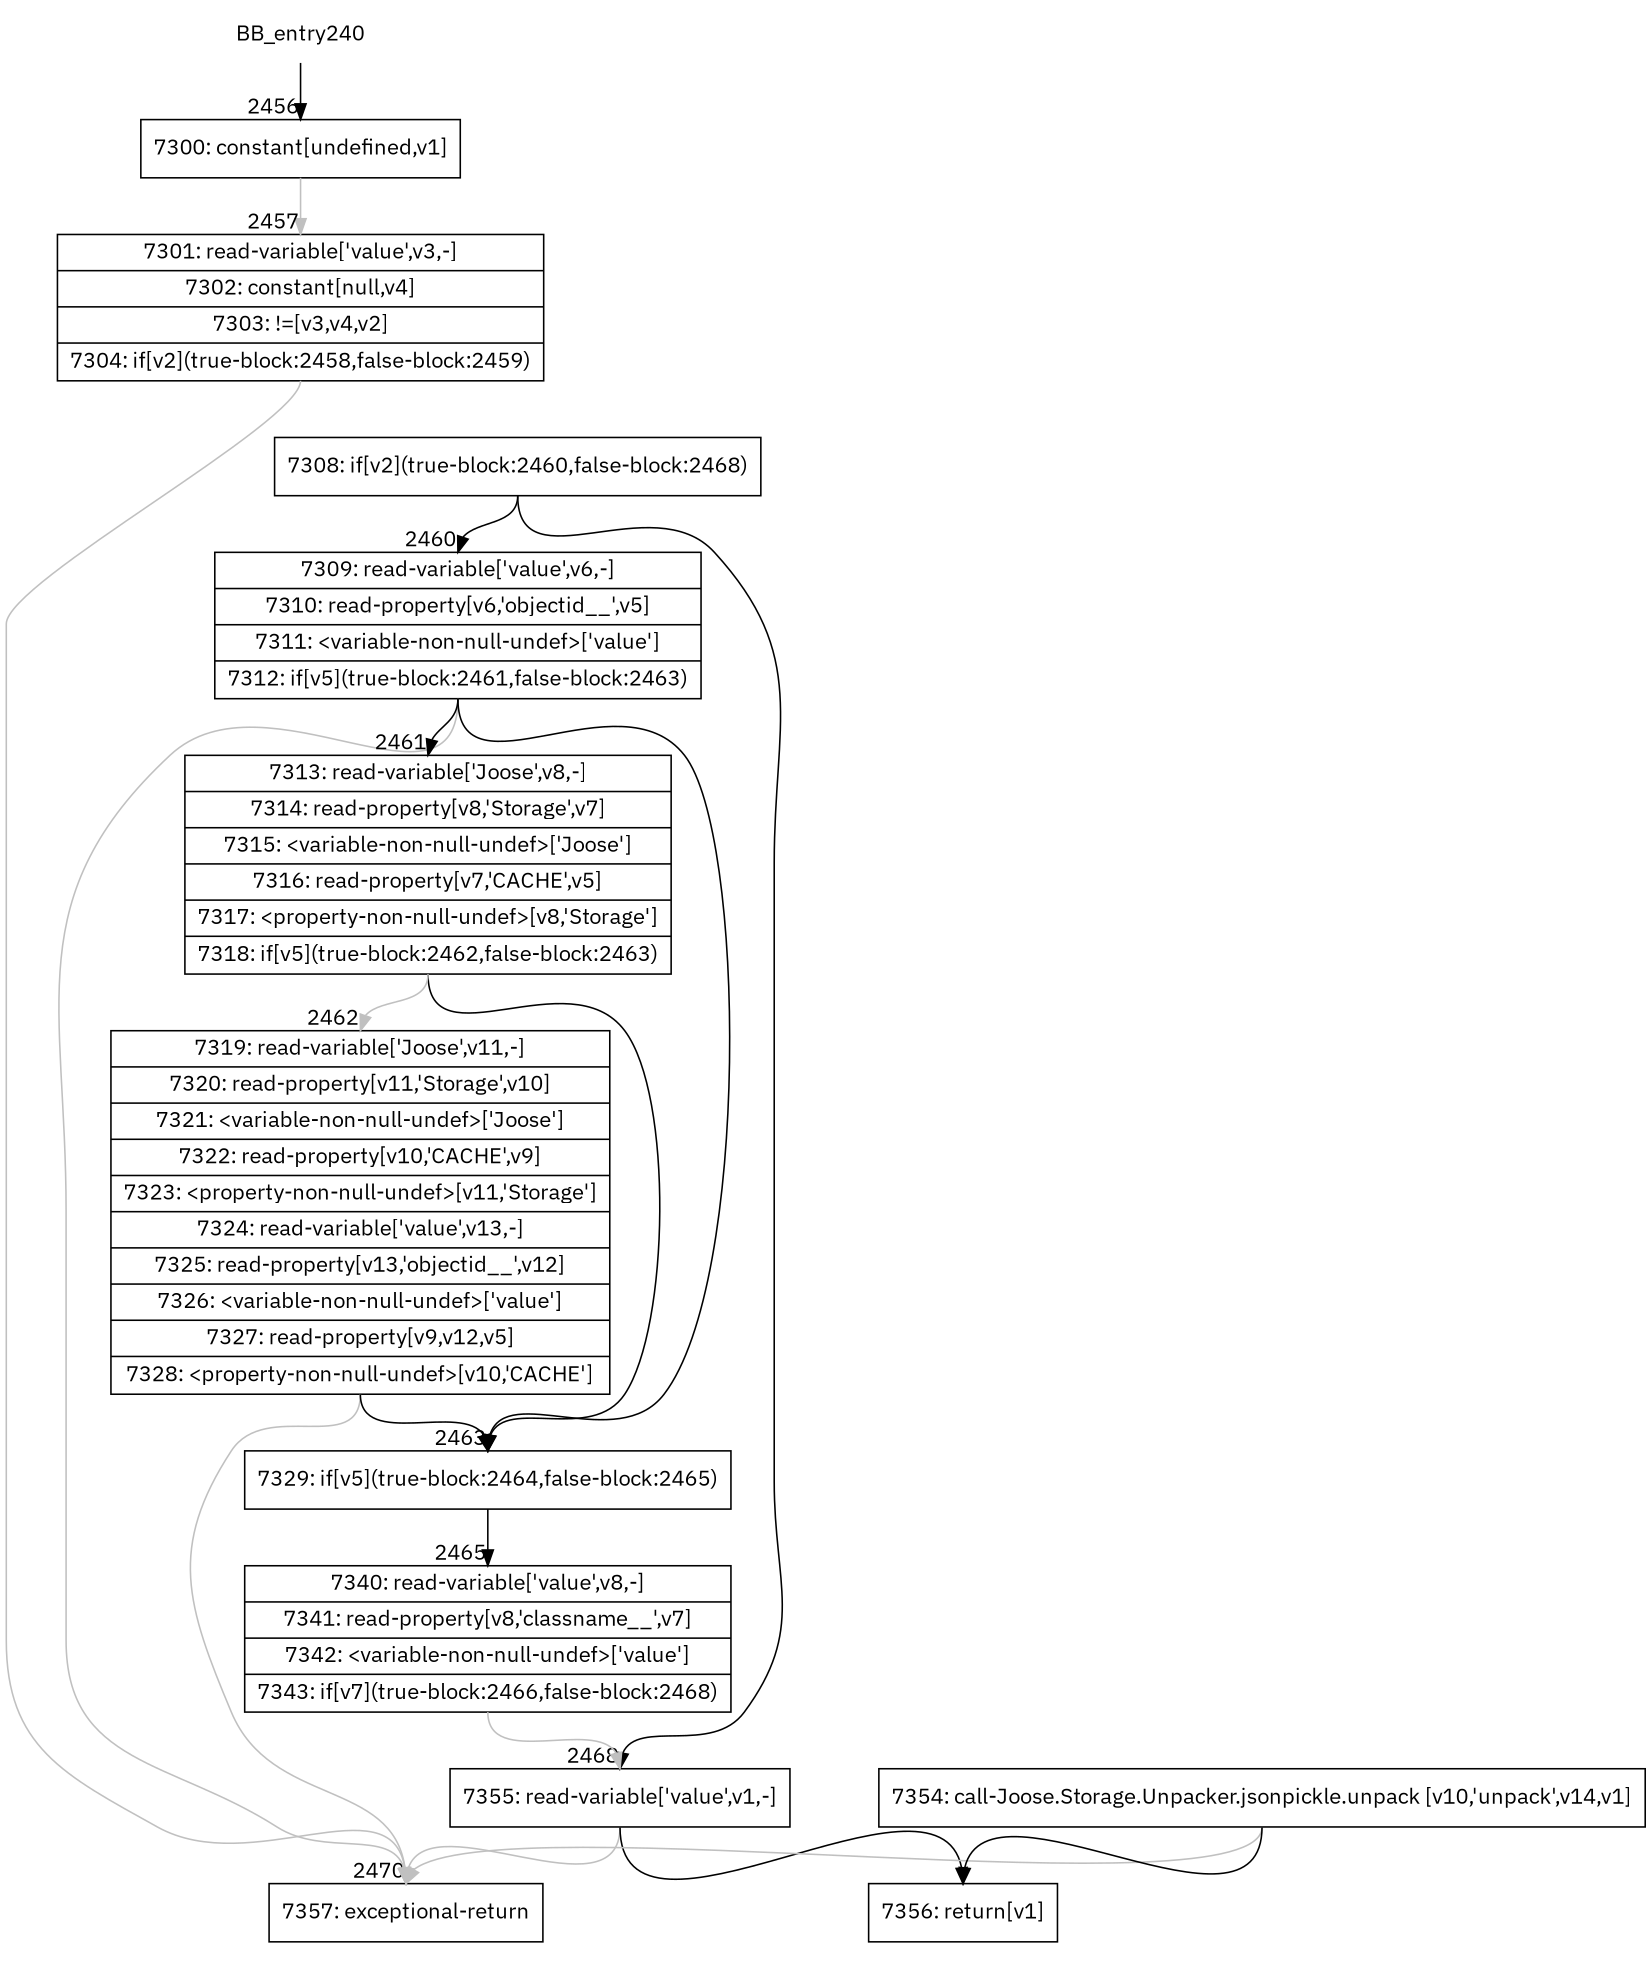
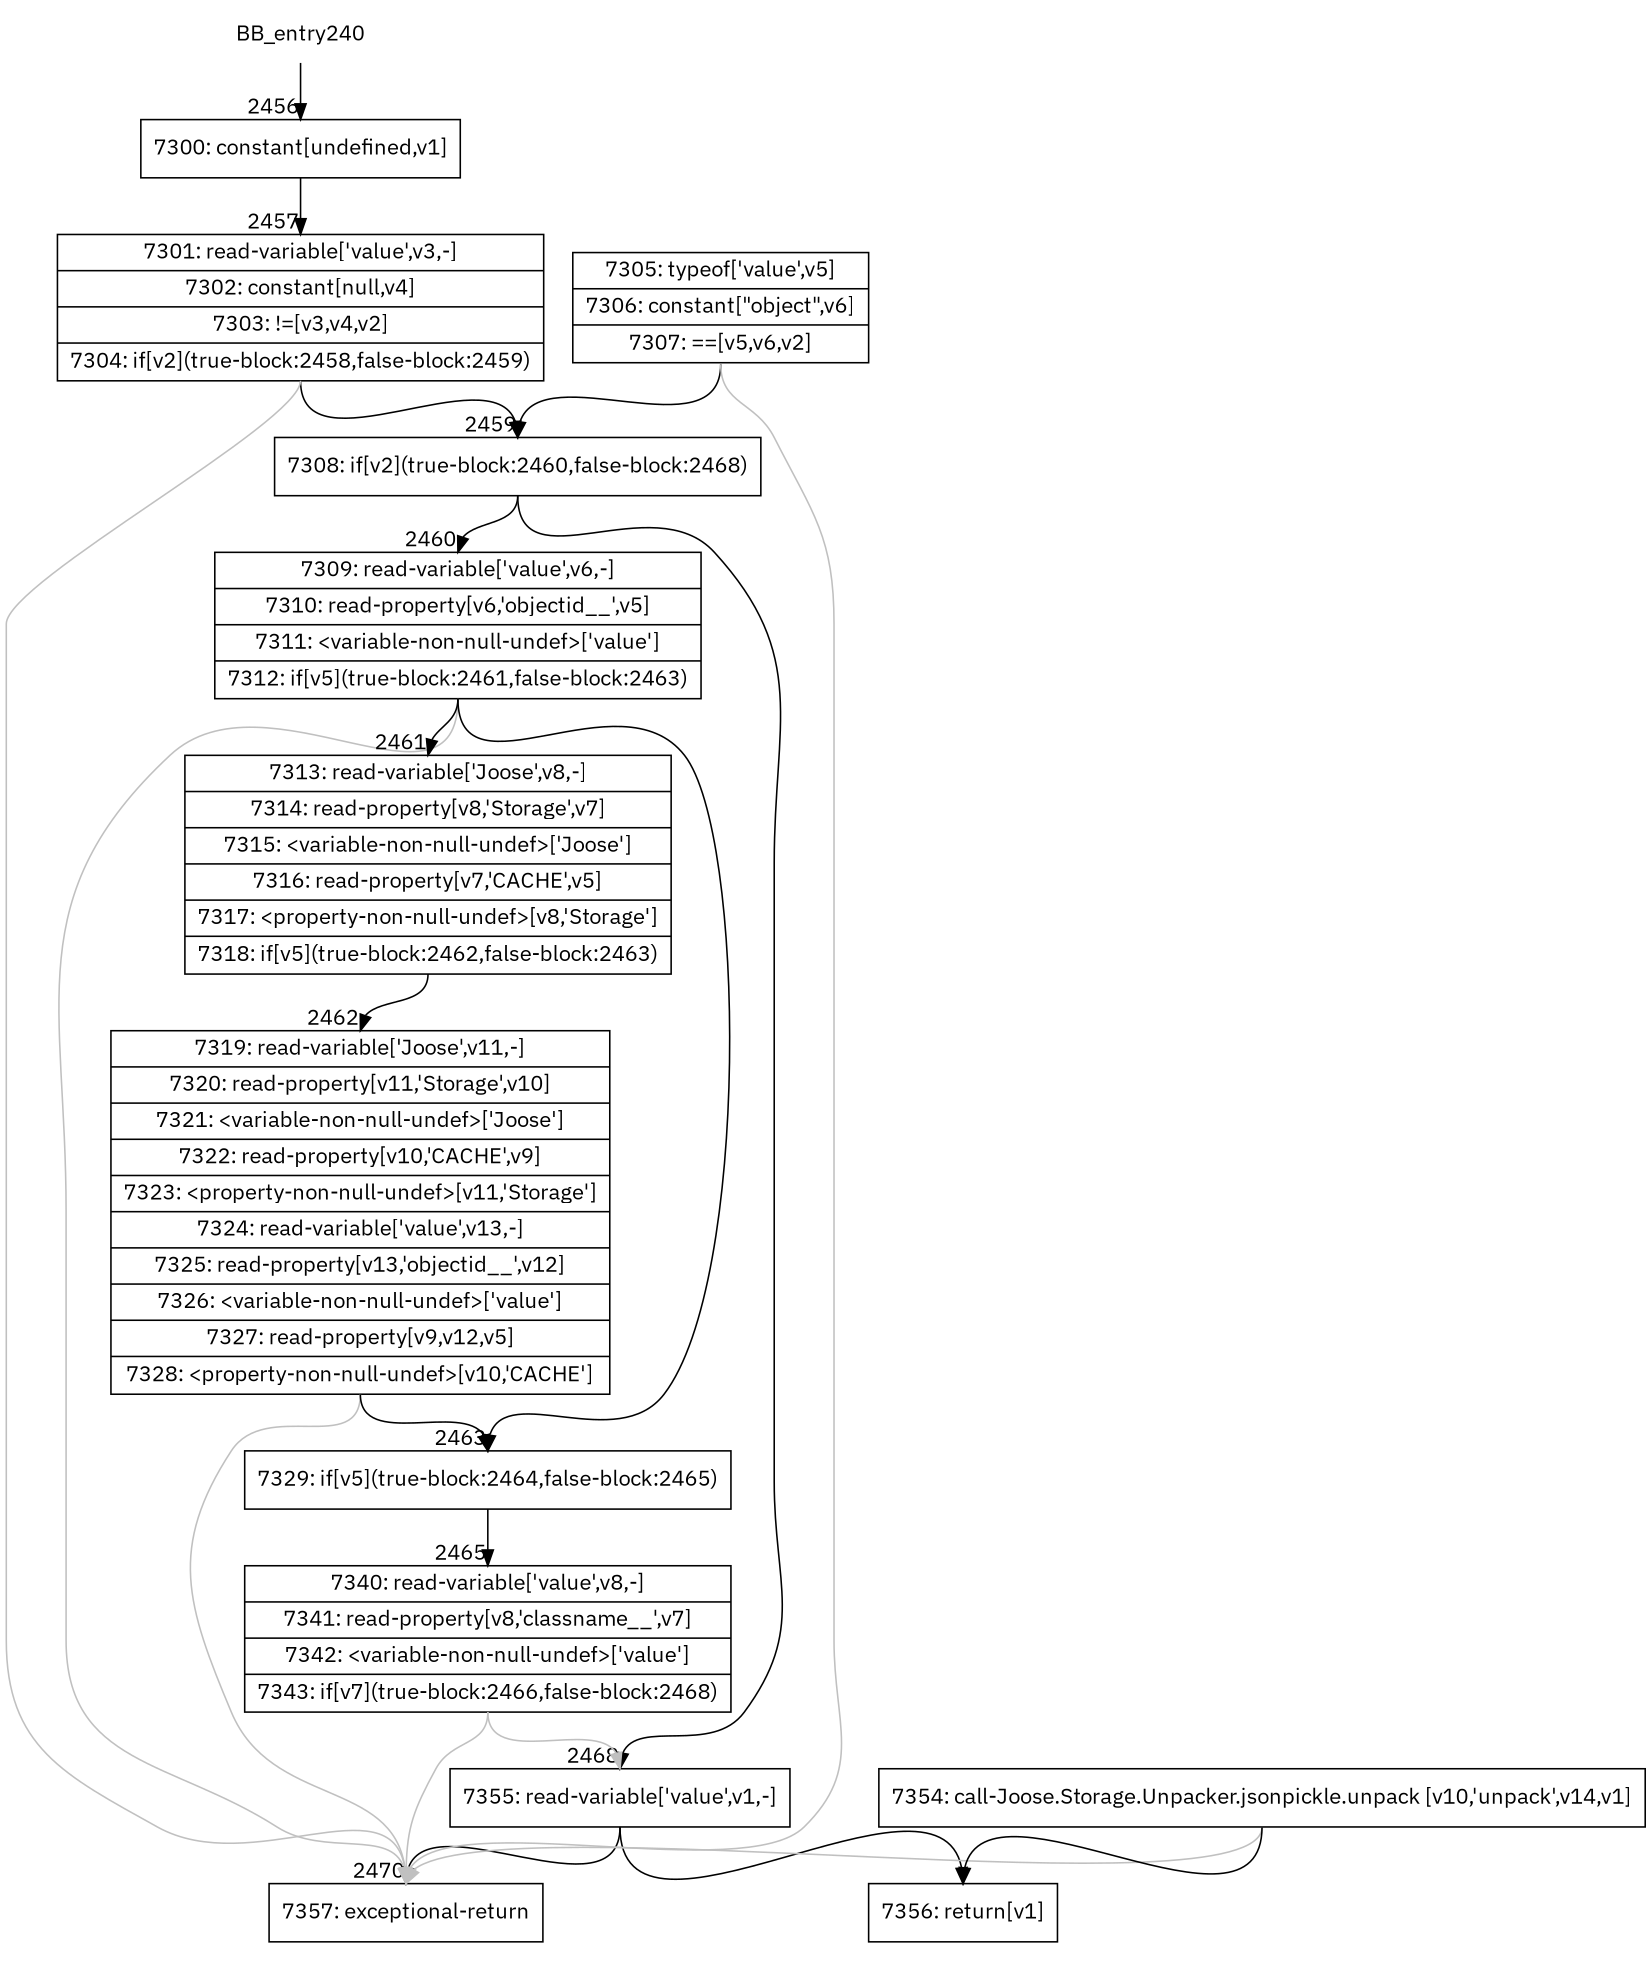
edge "7300: constant[undefined,v1]" -> "7301: read-variable['value',v3,-]": color gray -> black
node "7305: typeof['value',v5]": added
edge "7301: read-variable['value',v3,-]" -> "7308: if[v2](true-block:2460,false-block:2468)": added
edge "7313: read-variable['Joose',v8,-]" -> "7319: read-variable['Joose',v11,-]": color gray -> black
edge "7313: read-variable['Joose',v8,-]" -> "7329: if[v5](true-block:2464,false-block:2465)": removed
edge "7340: read-variable['value',v8,-]" -> "7357: exceptional-return": added
edge "7355: read-variable['value',v1,-]" -> "7357: exceptional-return": color gray -> black
